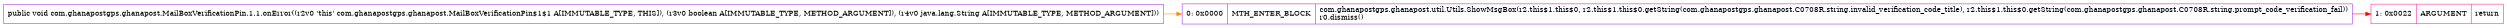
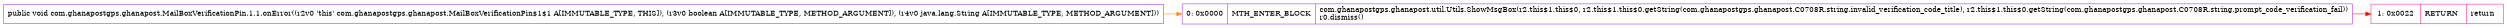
node "1: 0x0022": text "ARGUMENT" -> "RETURN"
